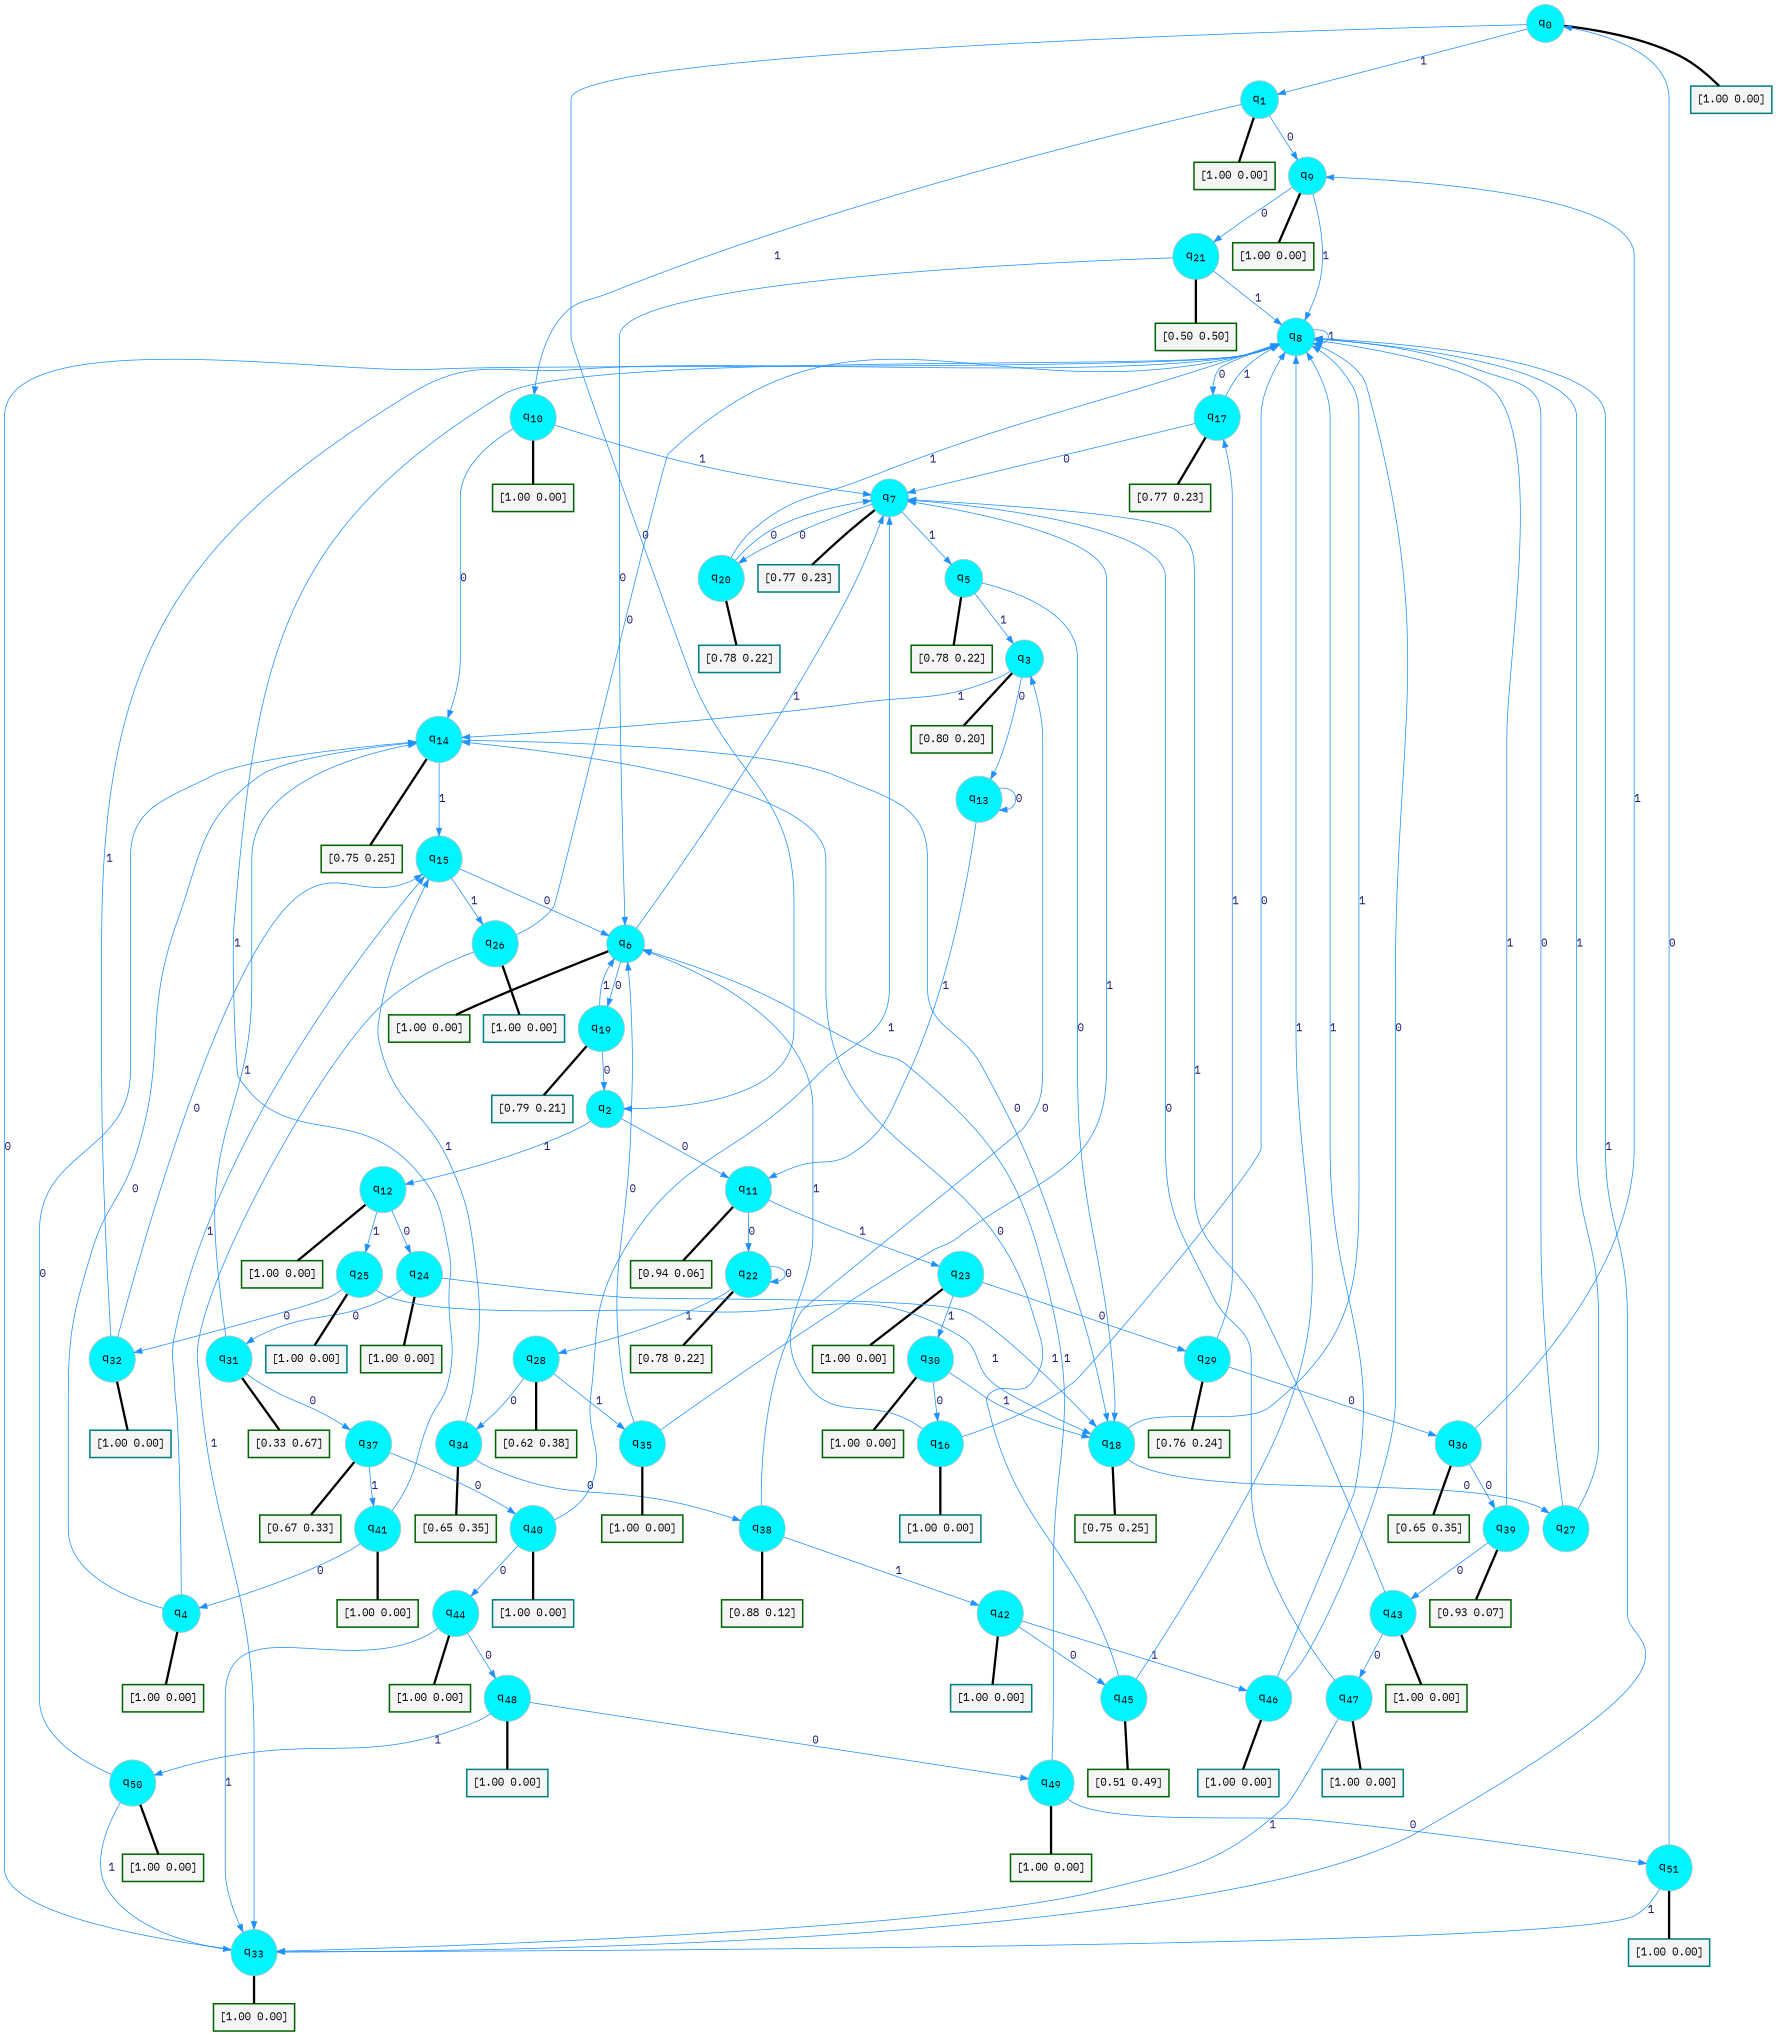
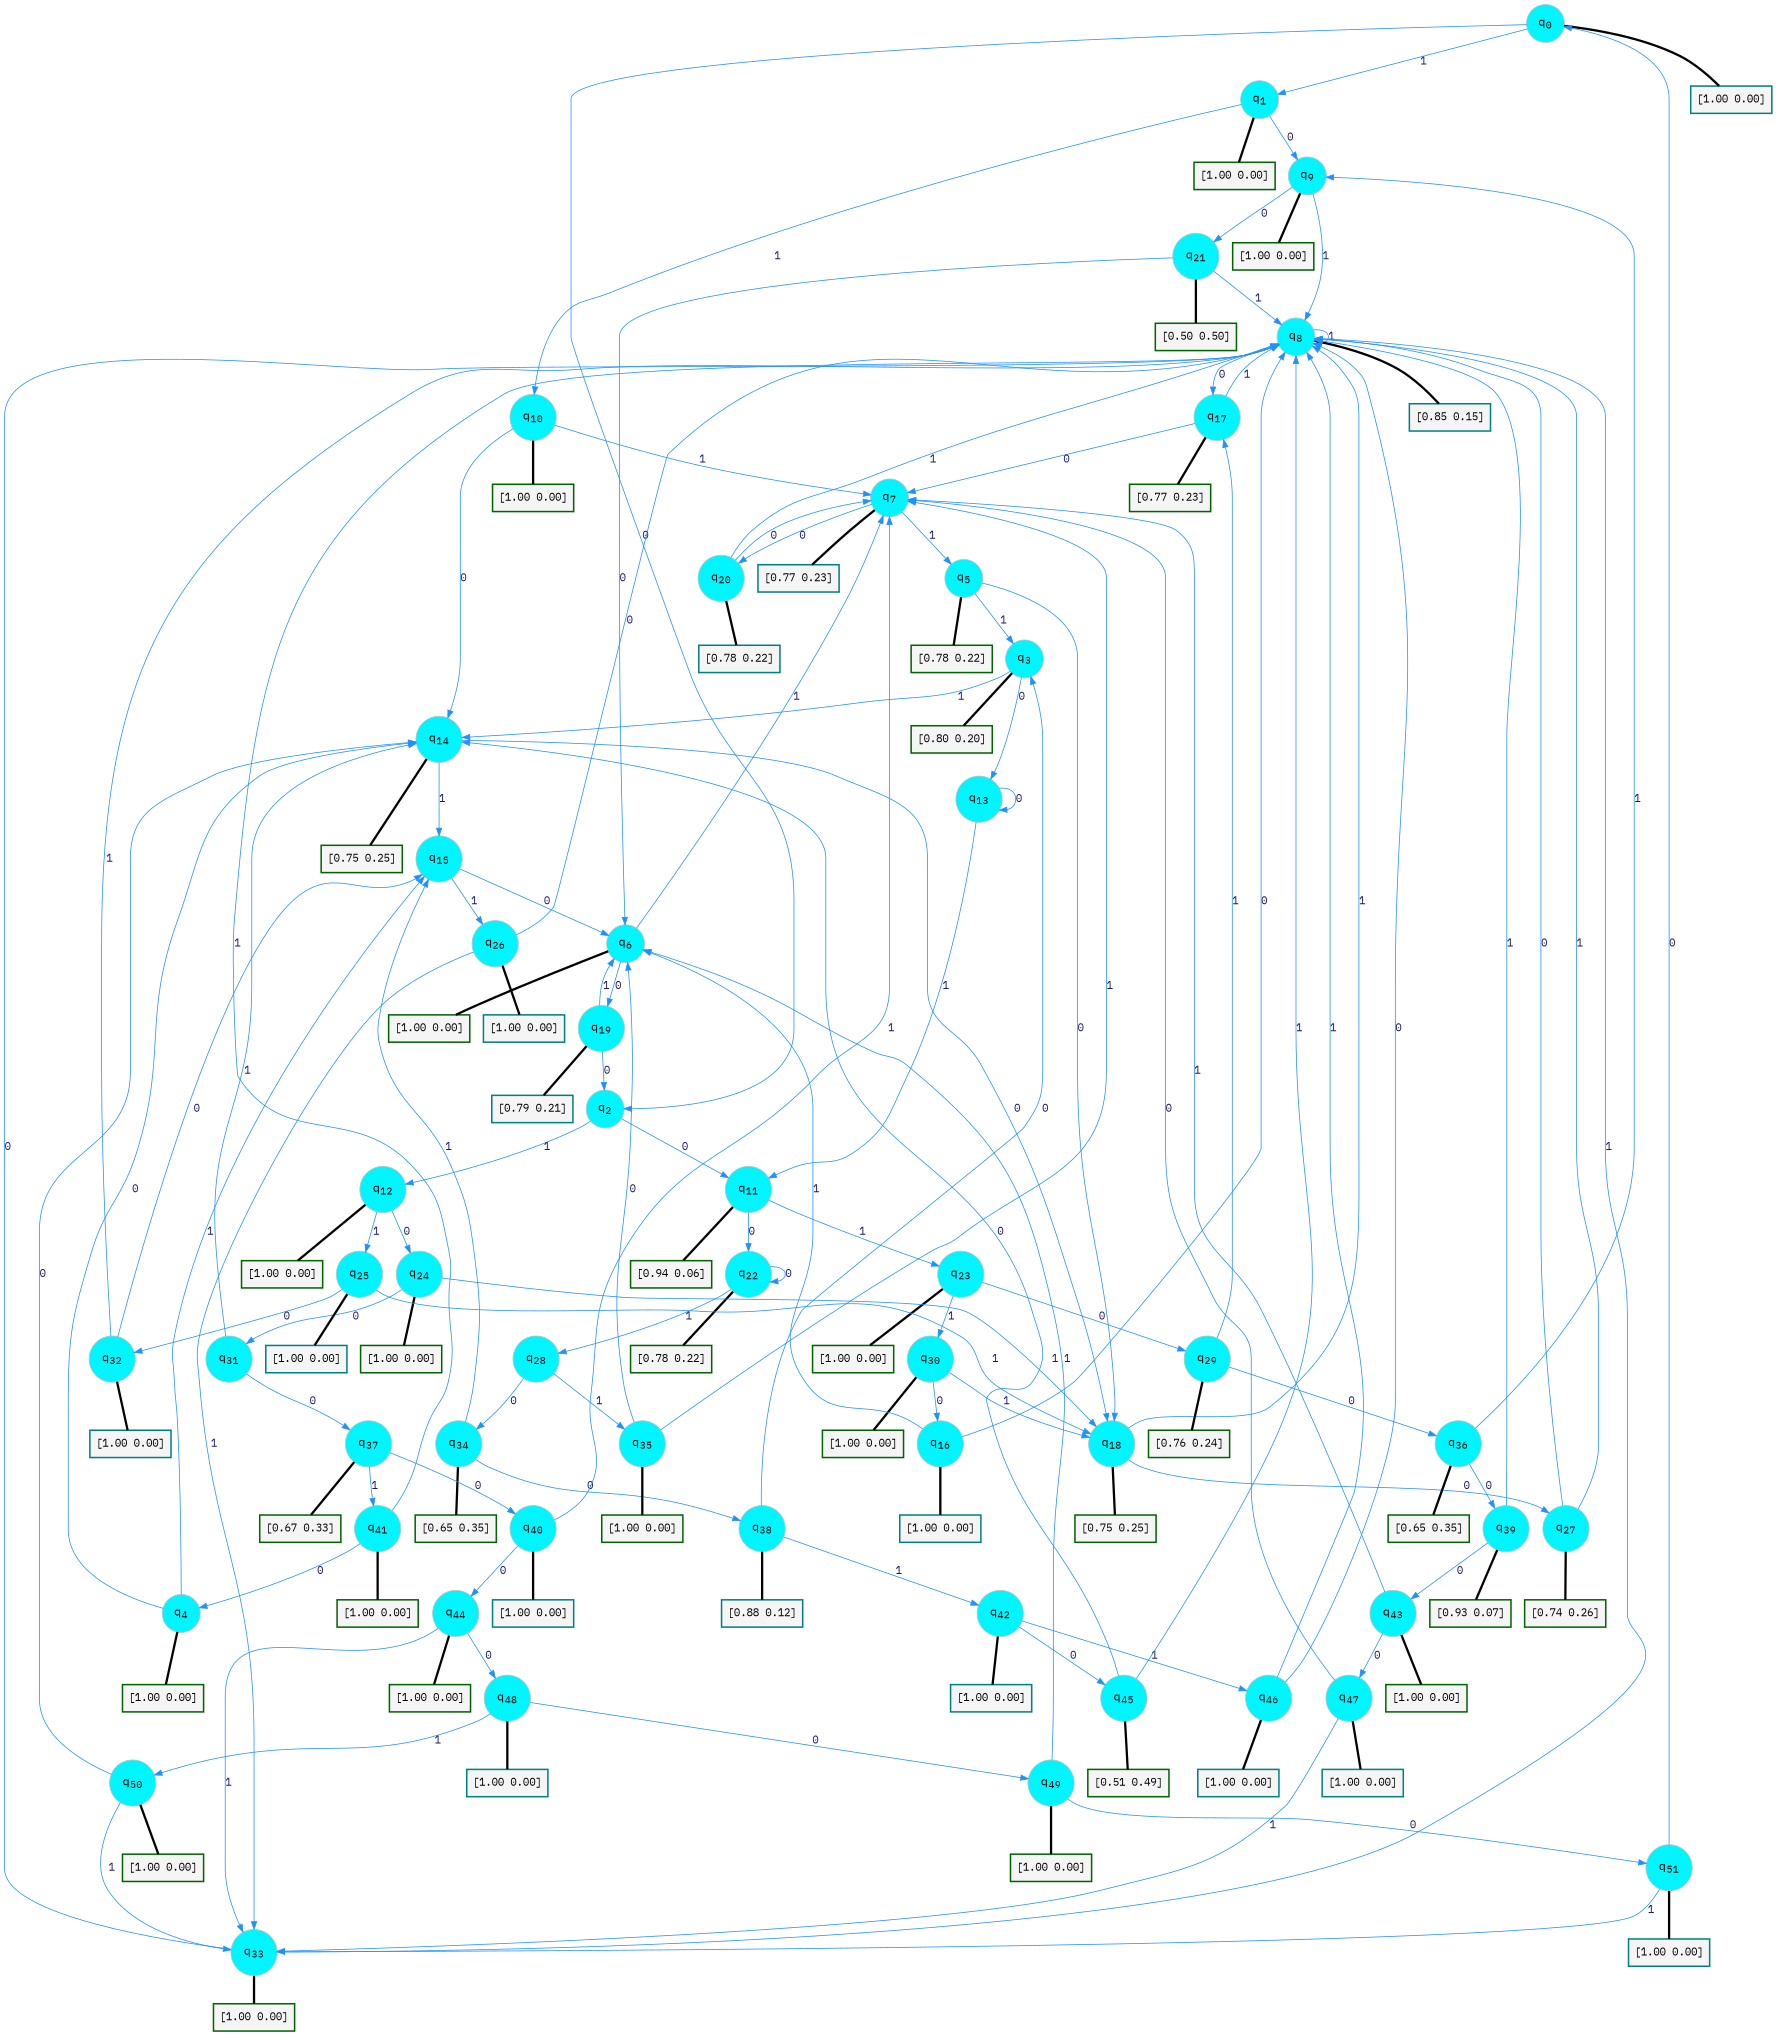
node "[0.85 0.15]": added
node "[0.33 0.67]": removed
node "[0.62 0.38]": removed
node "[0.88 0.12]": color darkgreen -> teal
node "[0.74 0.26]": added
